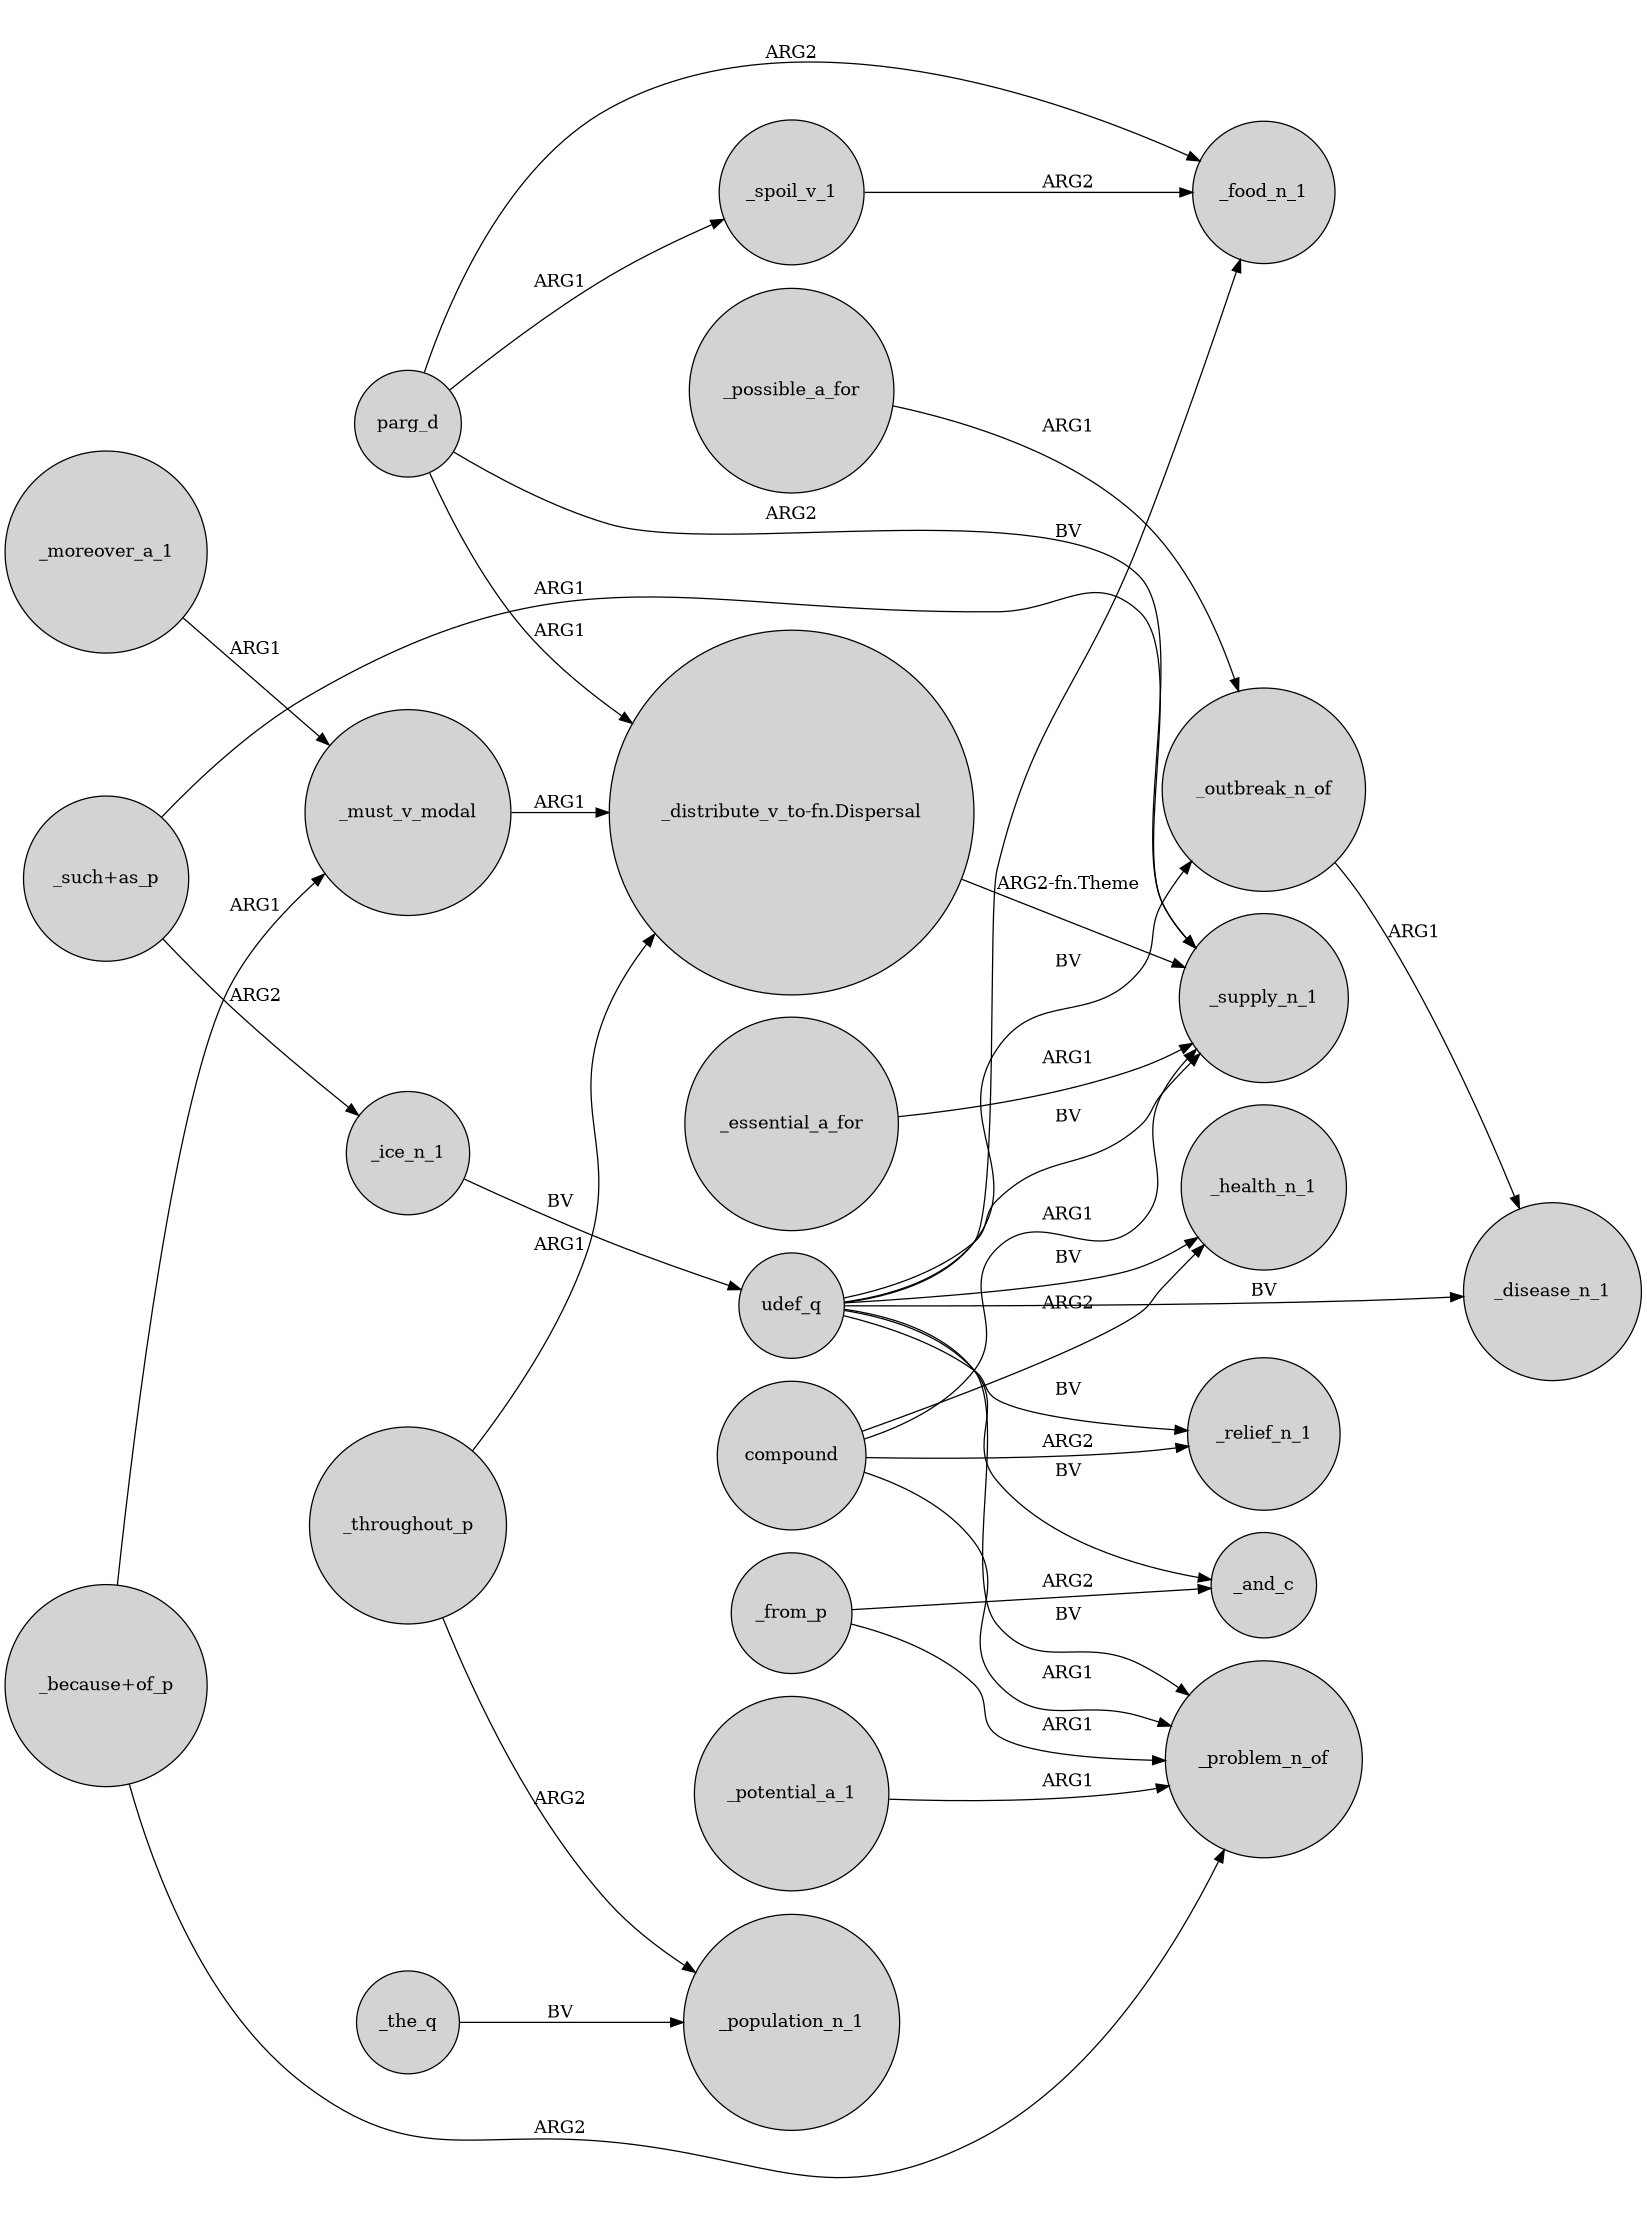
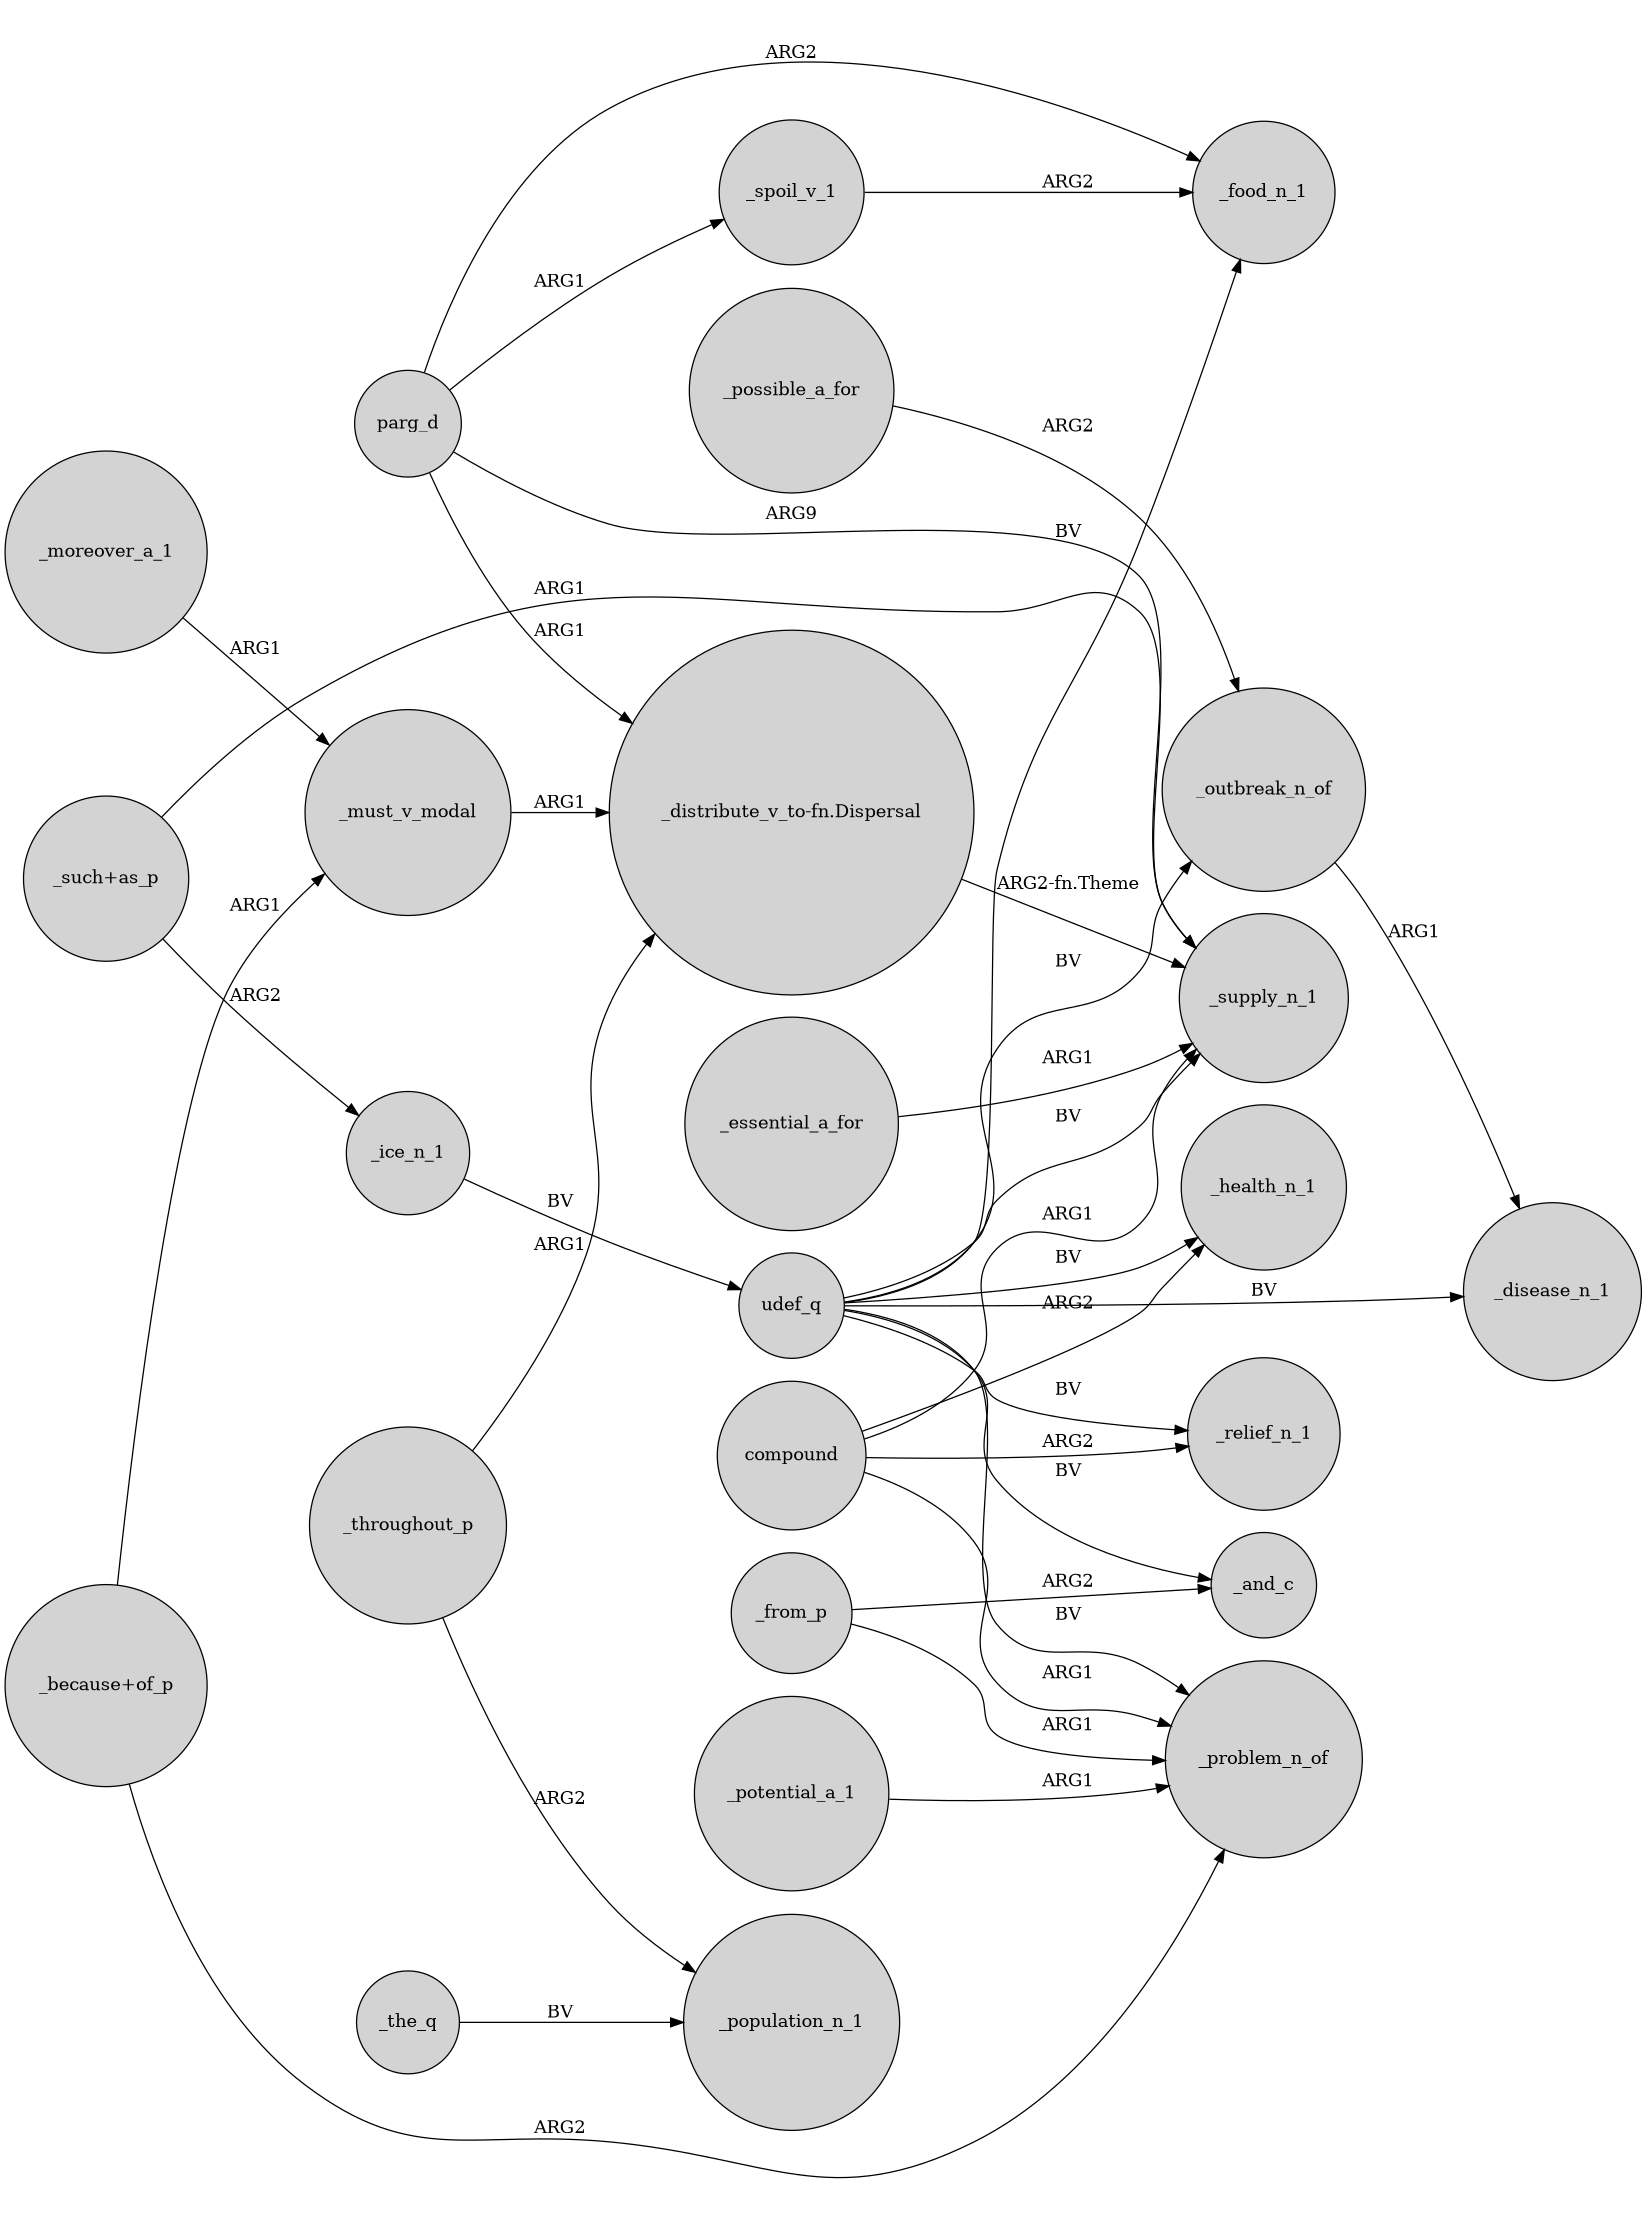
edge "_possible_a_for" -> "_outbreak_n_of": label "ARG1" -> "ARG2"
edge "parg_d" -> "_supply_n_1": label "ARG2" -> "ARG9"
